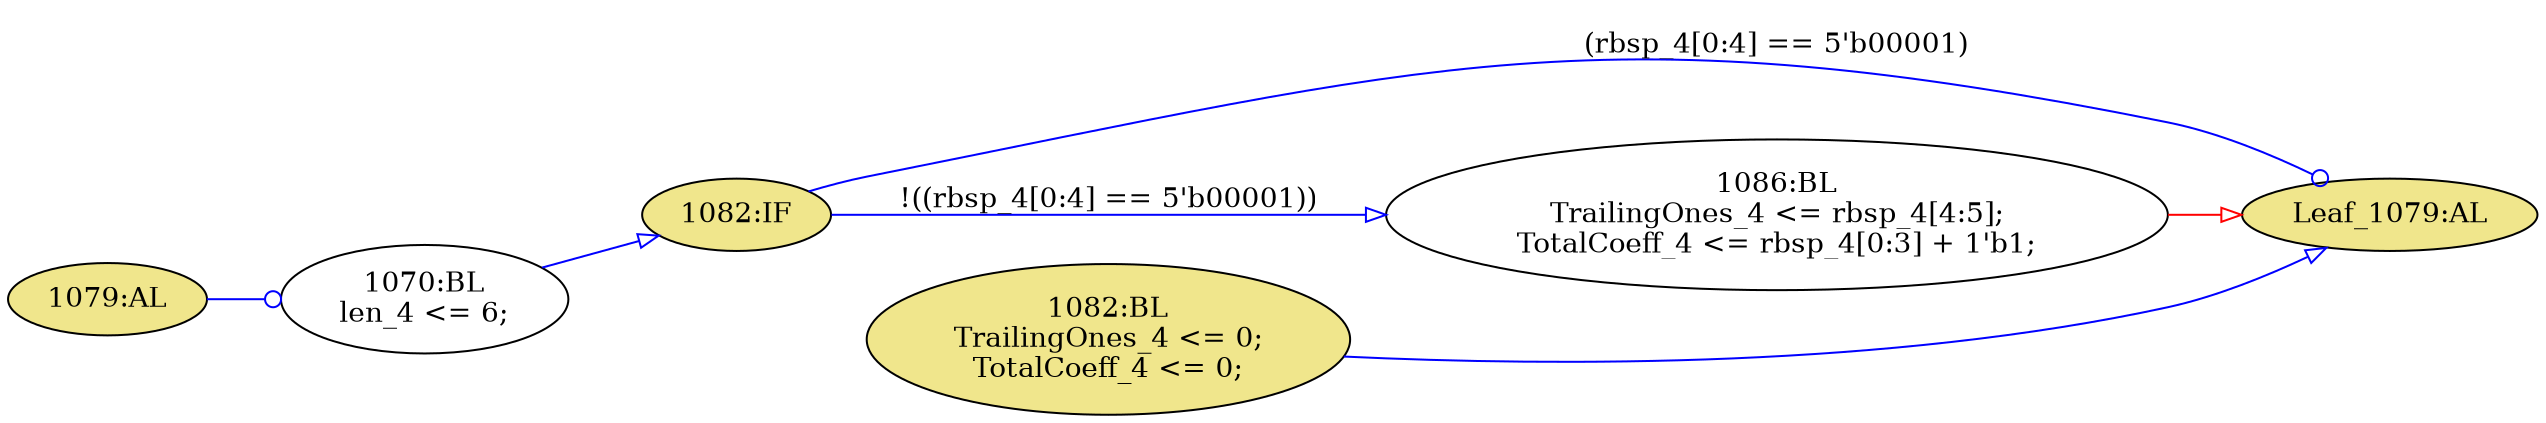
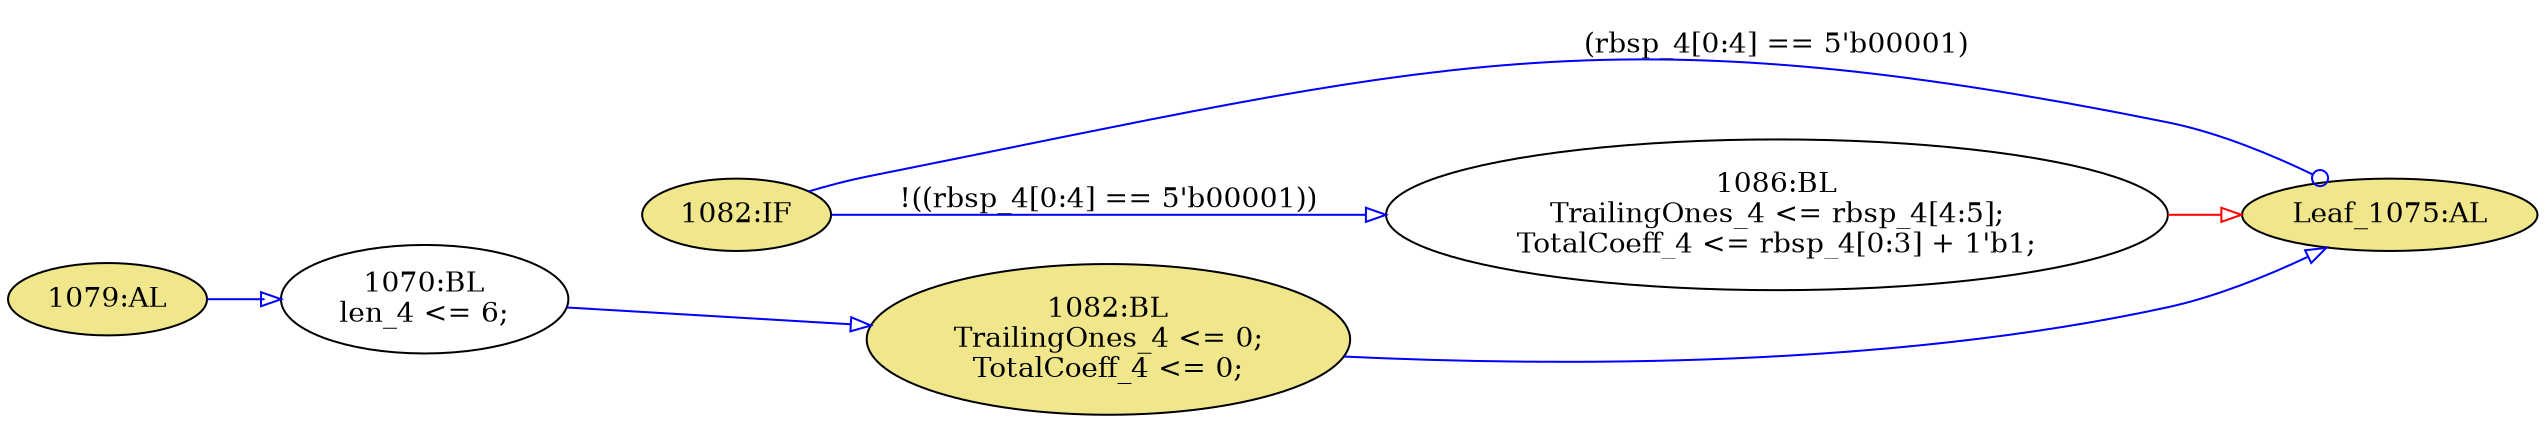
node "Leaf_1079:AL": label "Leaf_1079:AL" -> "Leaf_1075:AL"
edge "1070:BL len_4 <= 6;" -> "1082:IF": now "1070:BL len_4 <= 6;" -> "1082:BL TrailingOnes_4 <= 0; TotalCoeff_4 <= 0;"
edge "1079:AL" -> "1070:BL len_4 <= 6;": arrowhead odot -> onormal
